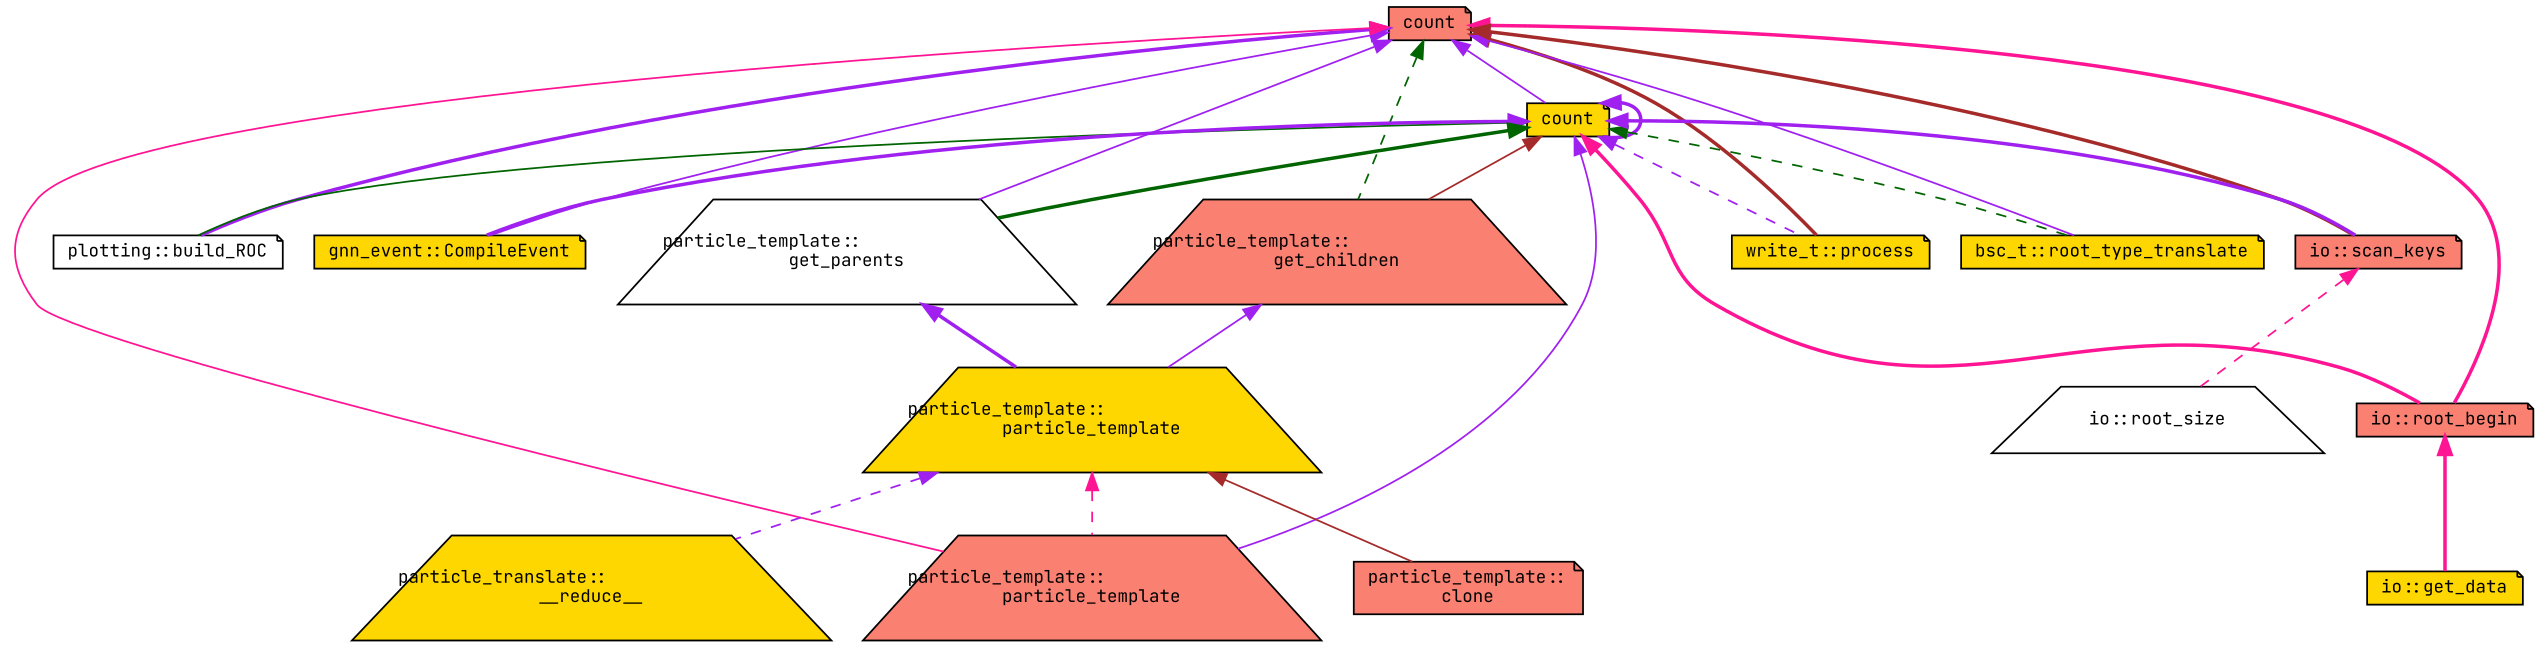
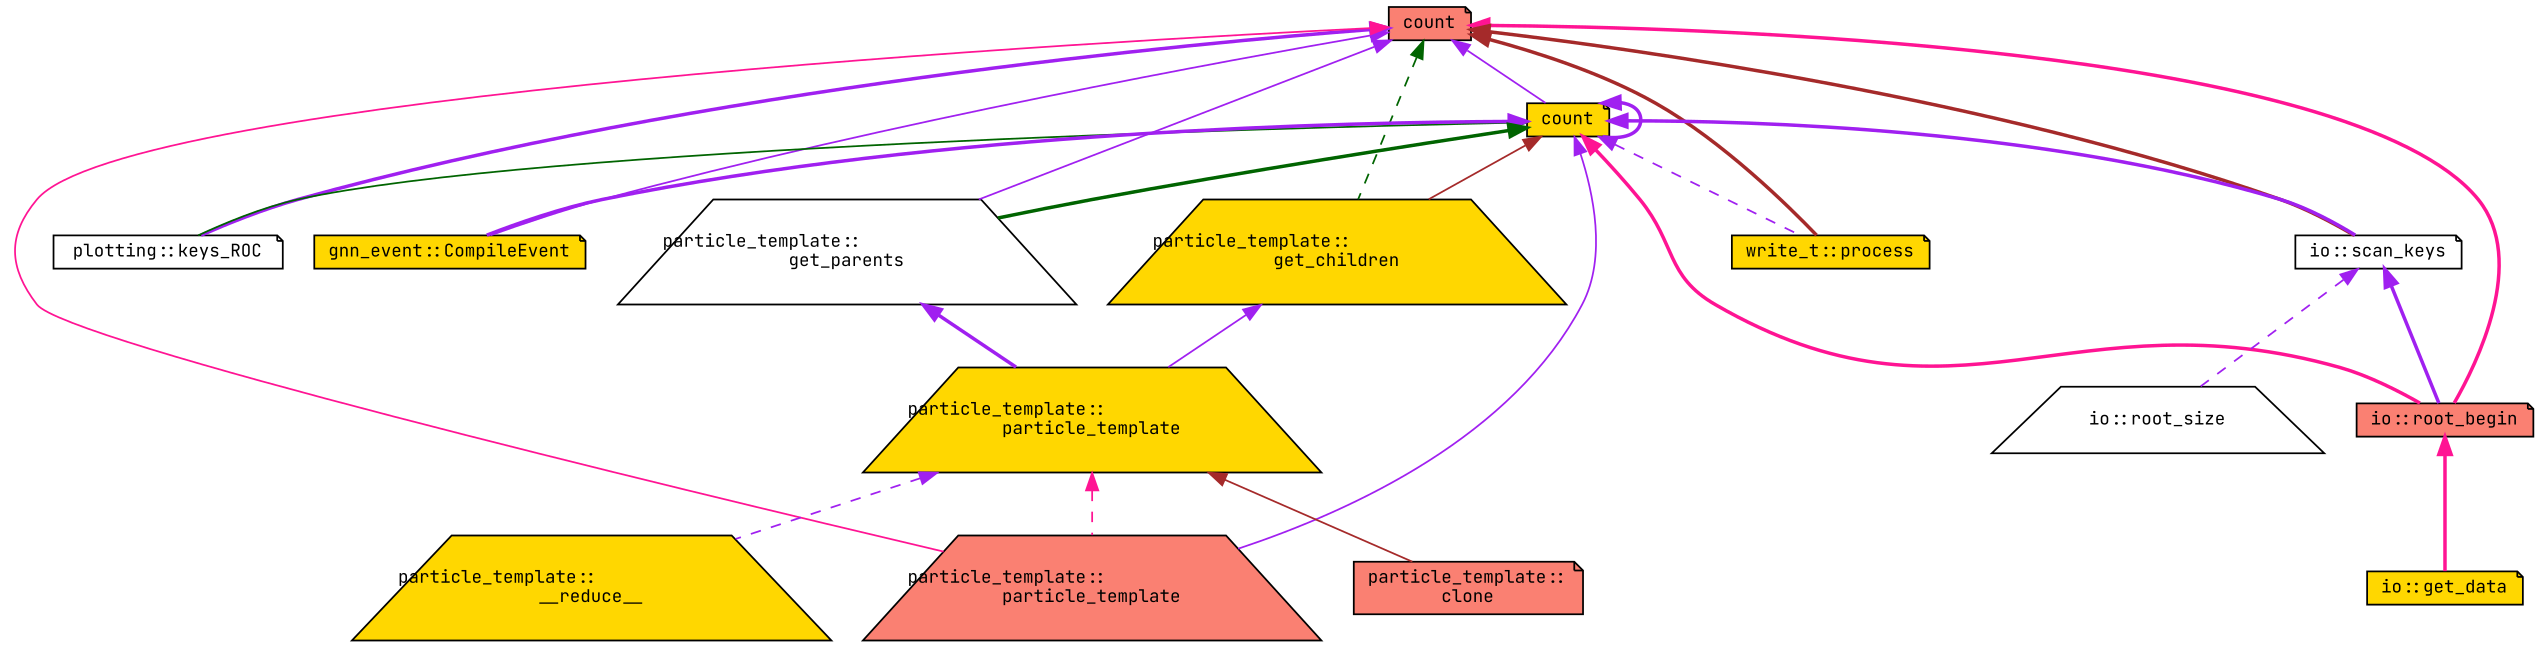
node "plotting::build_ROC": label "plotting::build_ROC" -> "plotting::keys_ROC"
node "particle_template:: get_children": fillcolor salmon -> gold
node "bsc_t::root_type_translate": removed
node "io::scan_keys": fillcolor salmon -> white
edge "io::root_size" -> "io::scan_keys": color deeppink -> purple
edge "io::root_begin" -> "io::scan_keys": added
node "particle_translate:: __reduce__": label "particle_translate:: __reduce__" -> "particle_template:: __reduce__"
